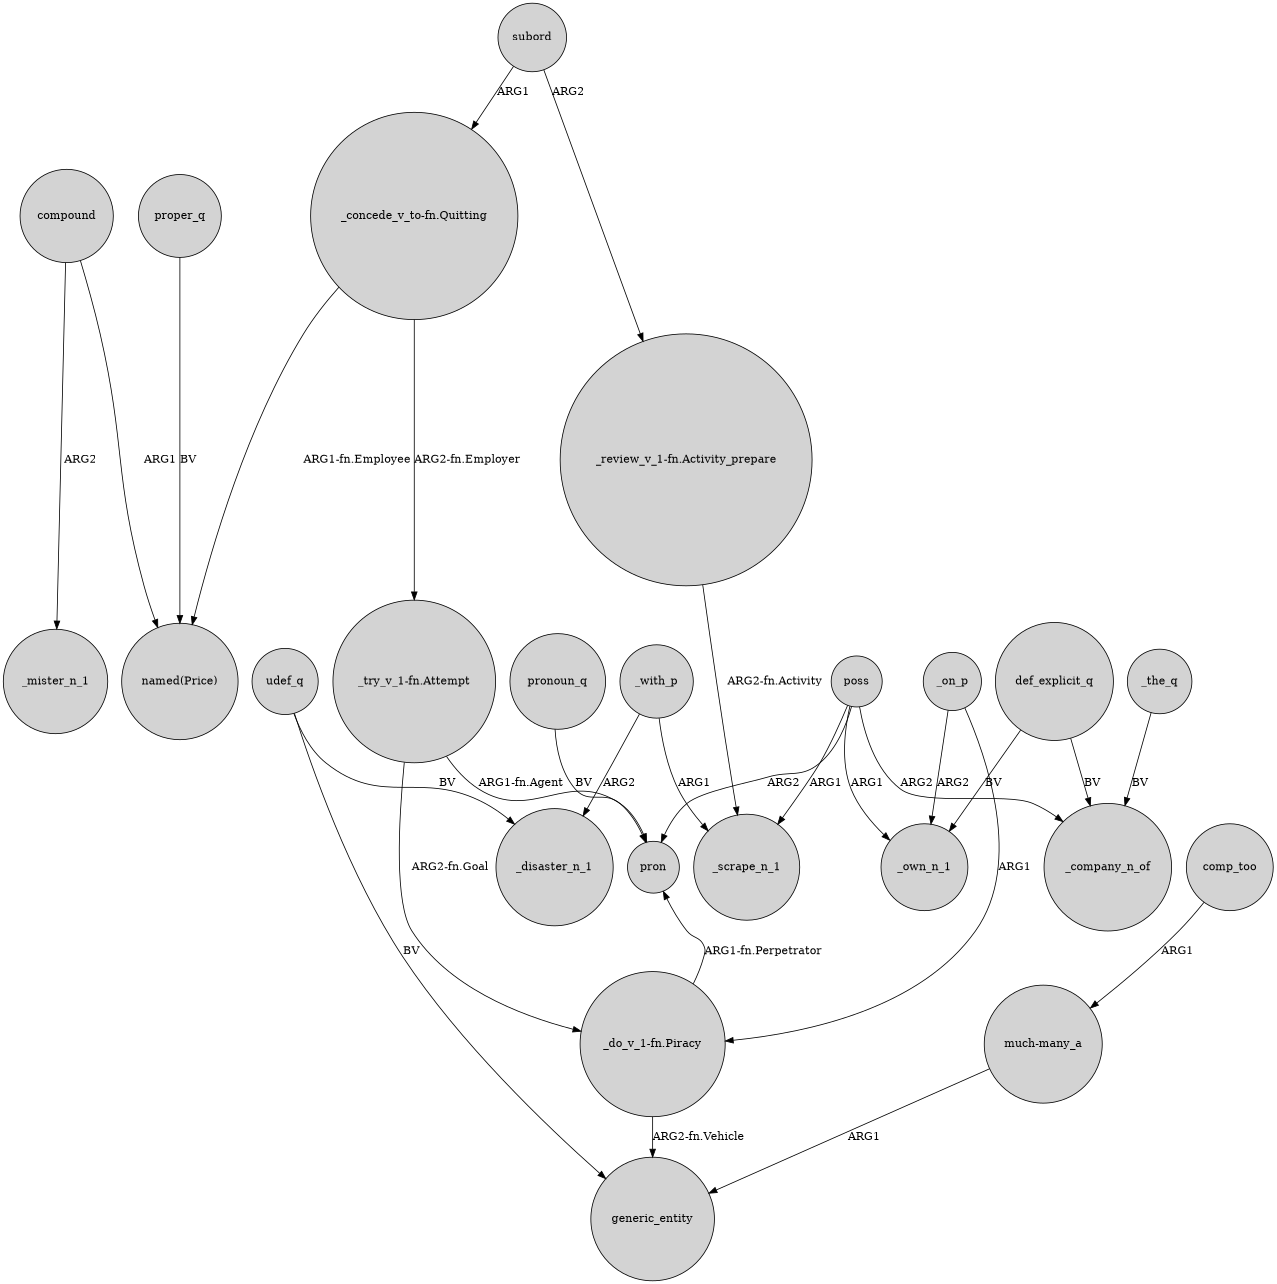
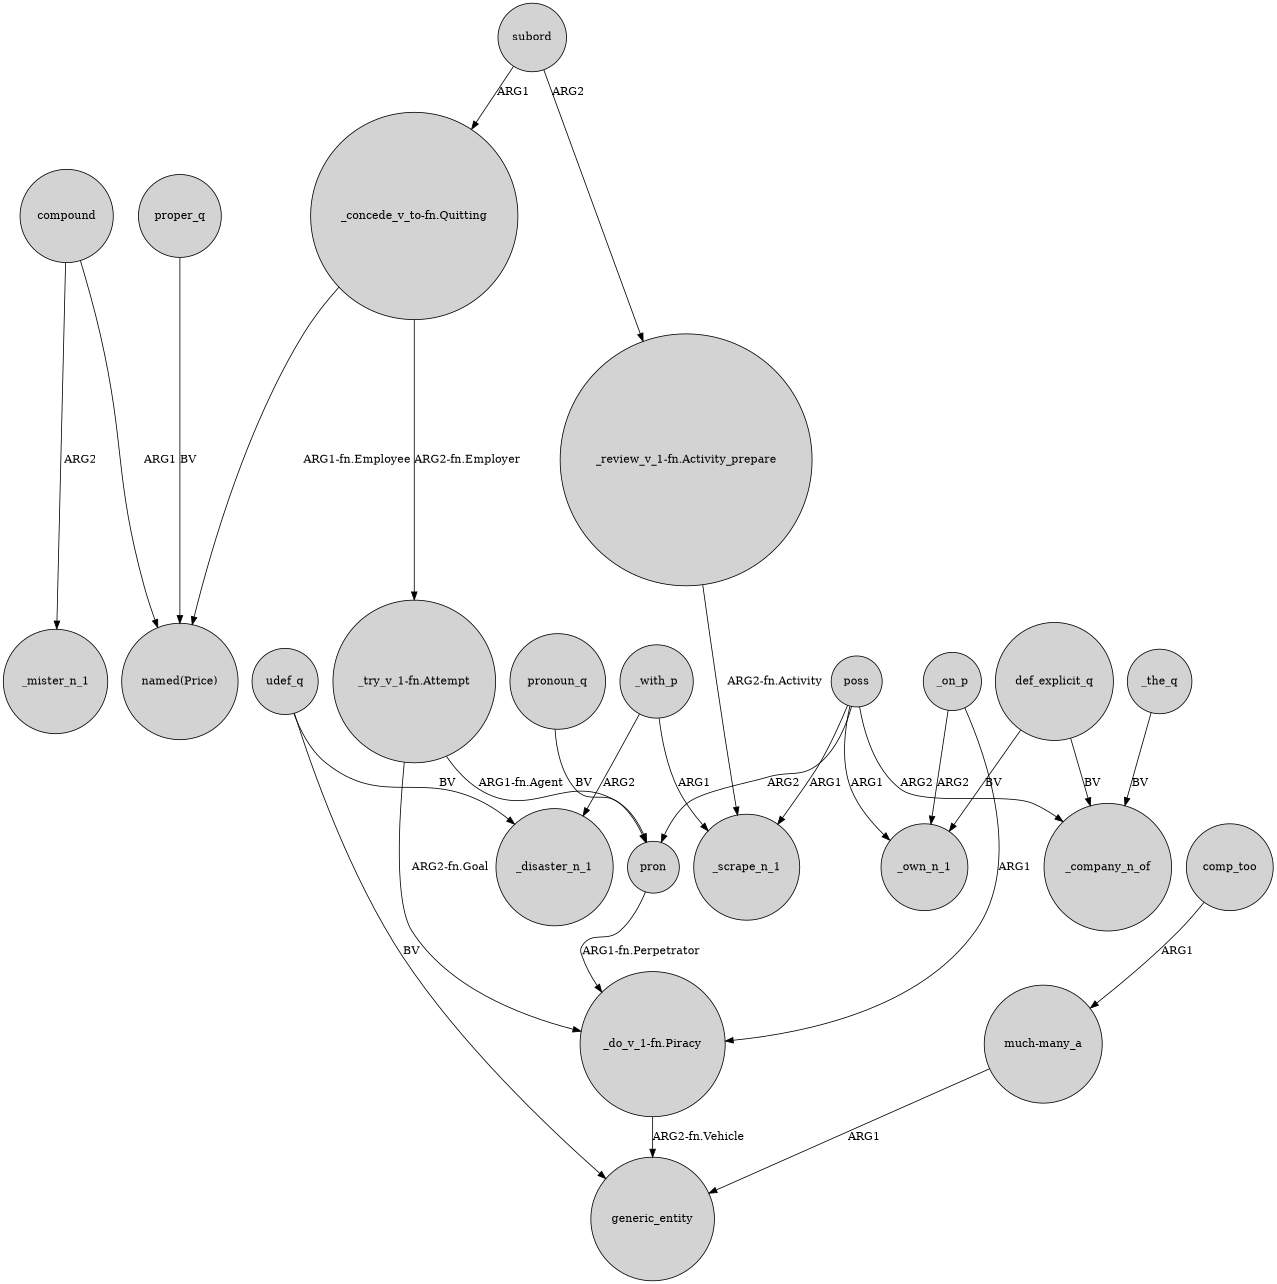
edge "_do_v_1-fn.Piracy" -> "pron": reversed
